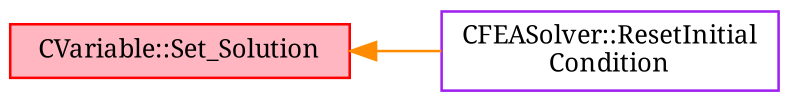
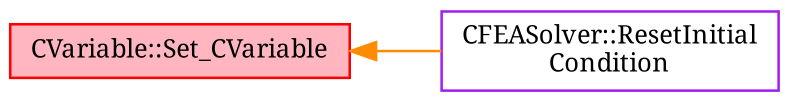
node "CVariable::Set_Solution": label "CVariable::Set_Solution" -> "CVariable::Set_CVariable"
